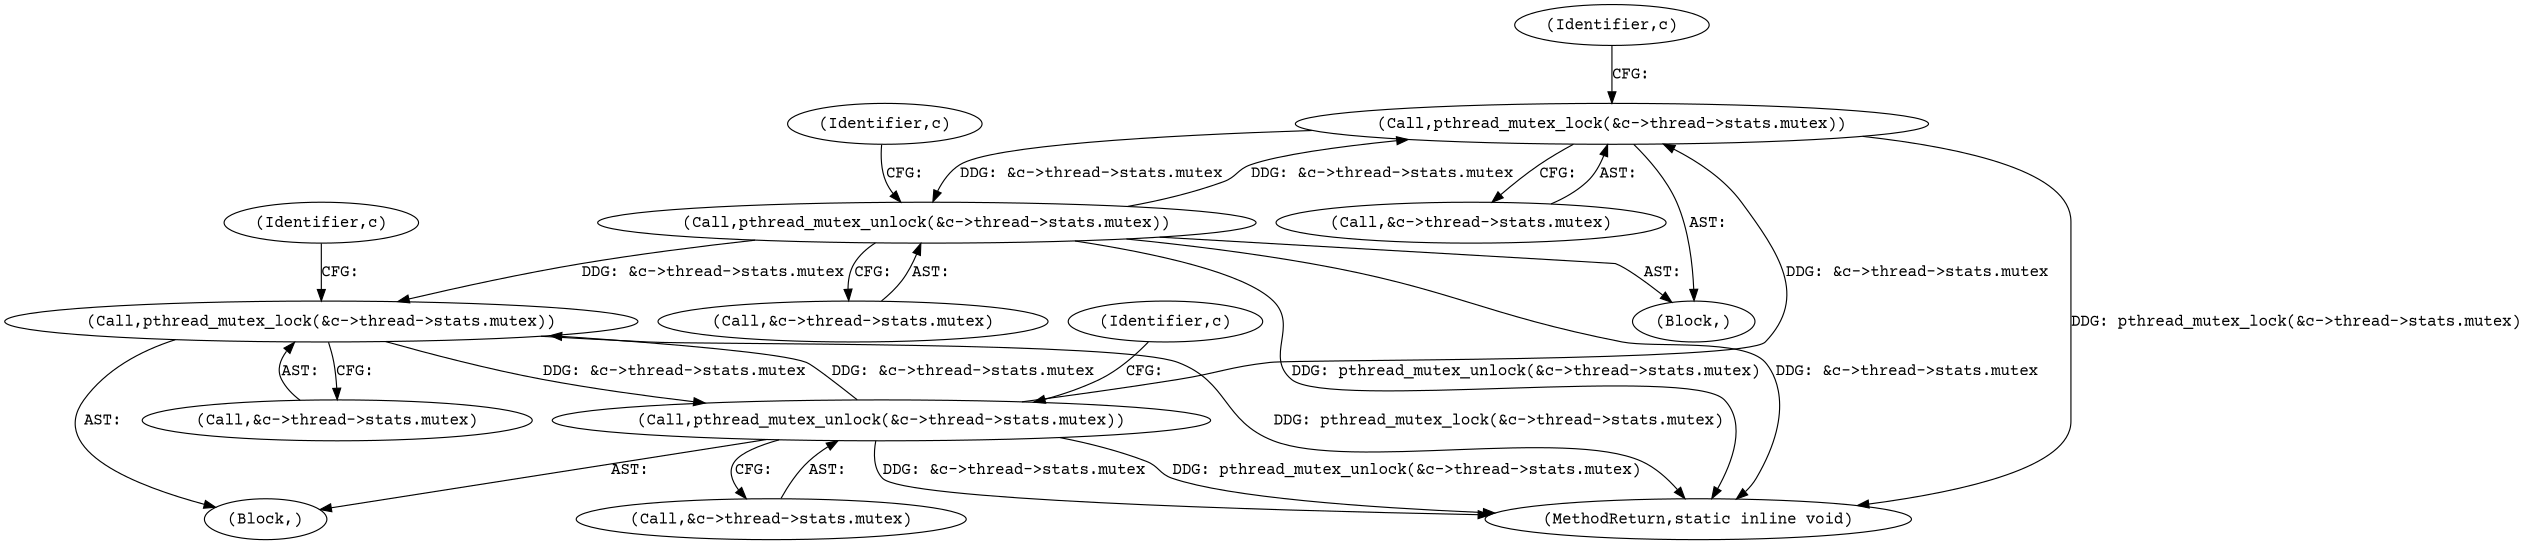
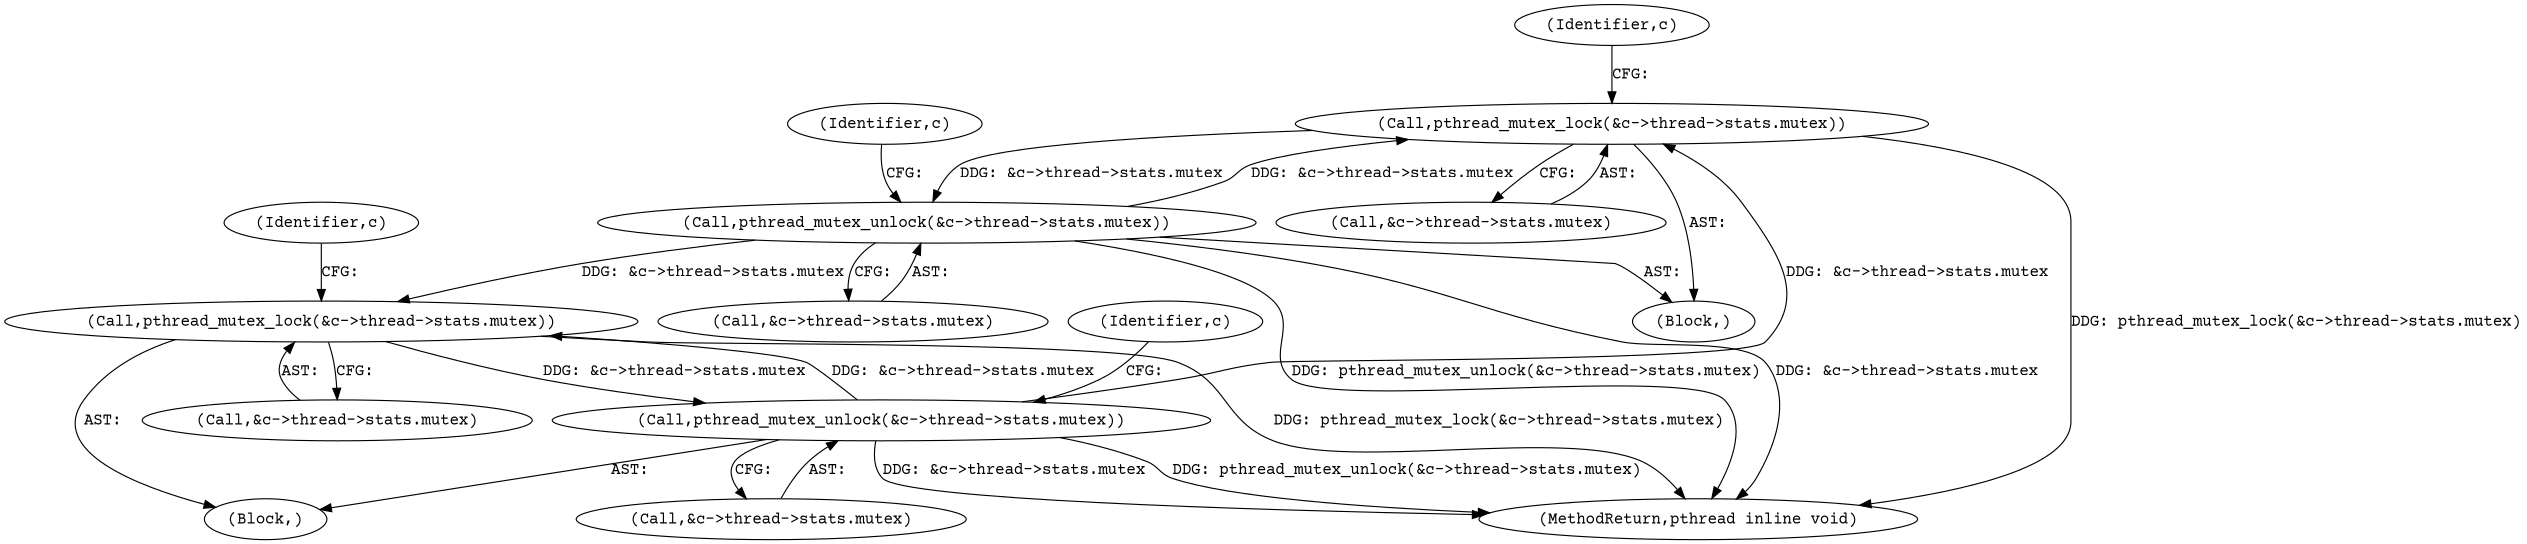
node "(MethodReturn,static inline void)": label "(MethodReturn,static inline void)" -> "(MethodReturn,pthread inline void)"
